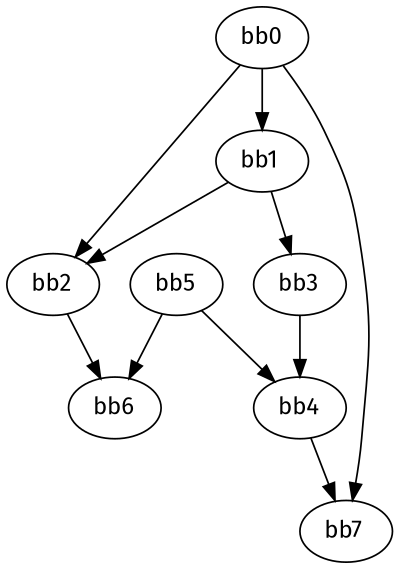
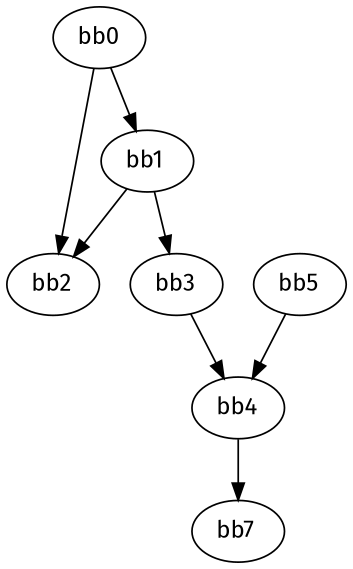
edge "bb0" -> "bb7": removed
node "bb6": removed
